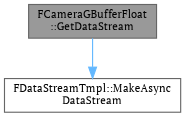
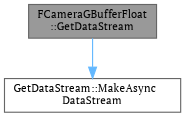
node "FDataStreamTmpl::MakeAsync DataStream": label "FDataStreamTmpl::MakeAsync DataStream" -> "GetDataStream::MakeAsync DataStream"
